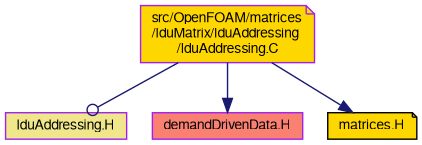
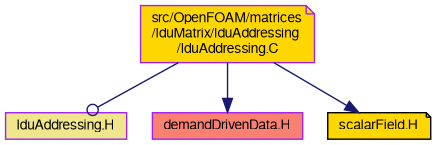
node "matrices.H": label "matrices.H" -> "scalarField.H"
